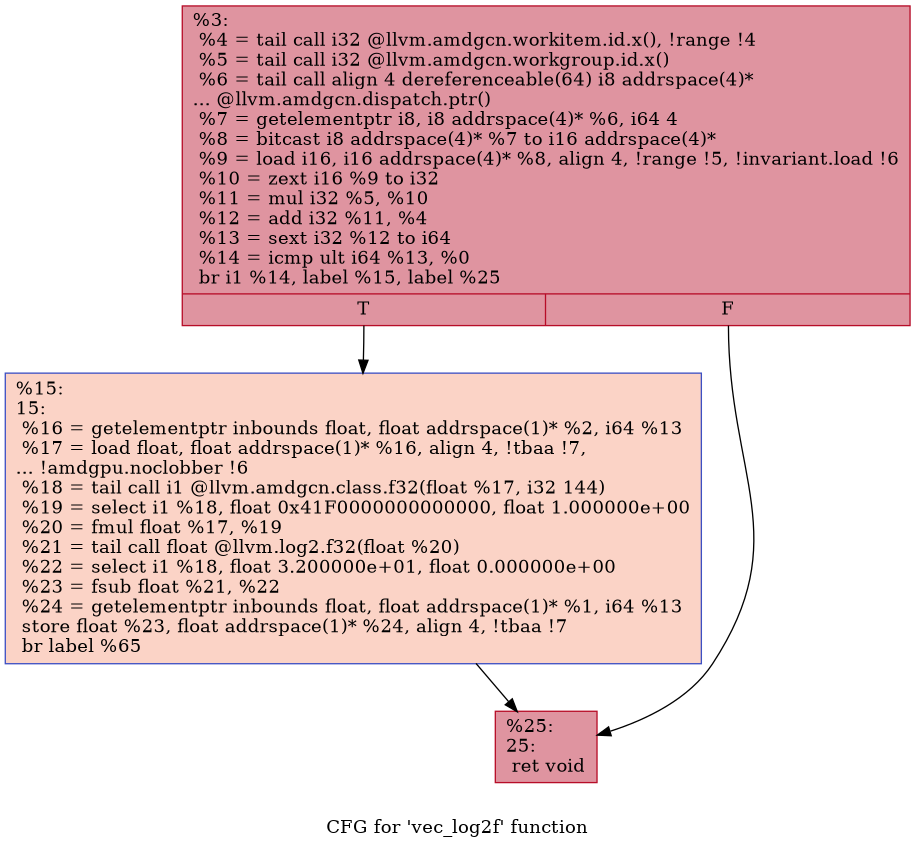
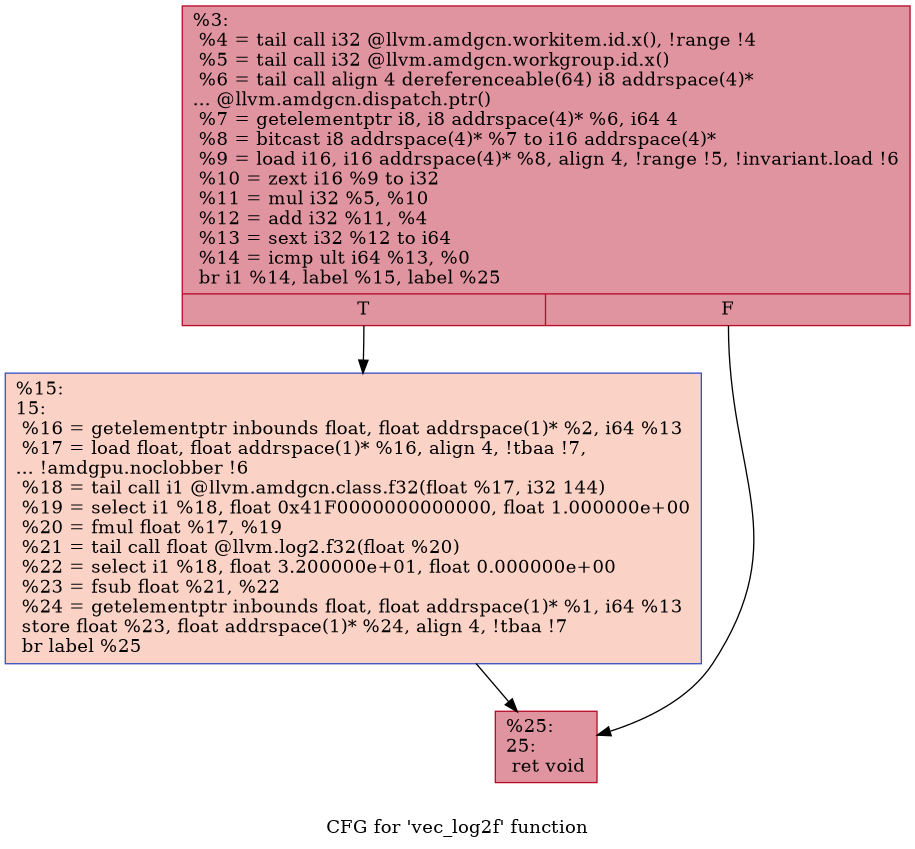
node "%15:": text "br label %65" -> "br label %25"
